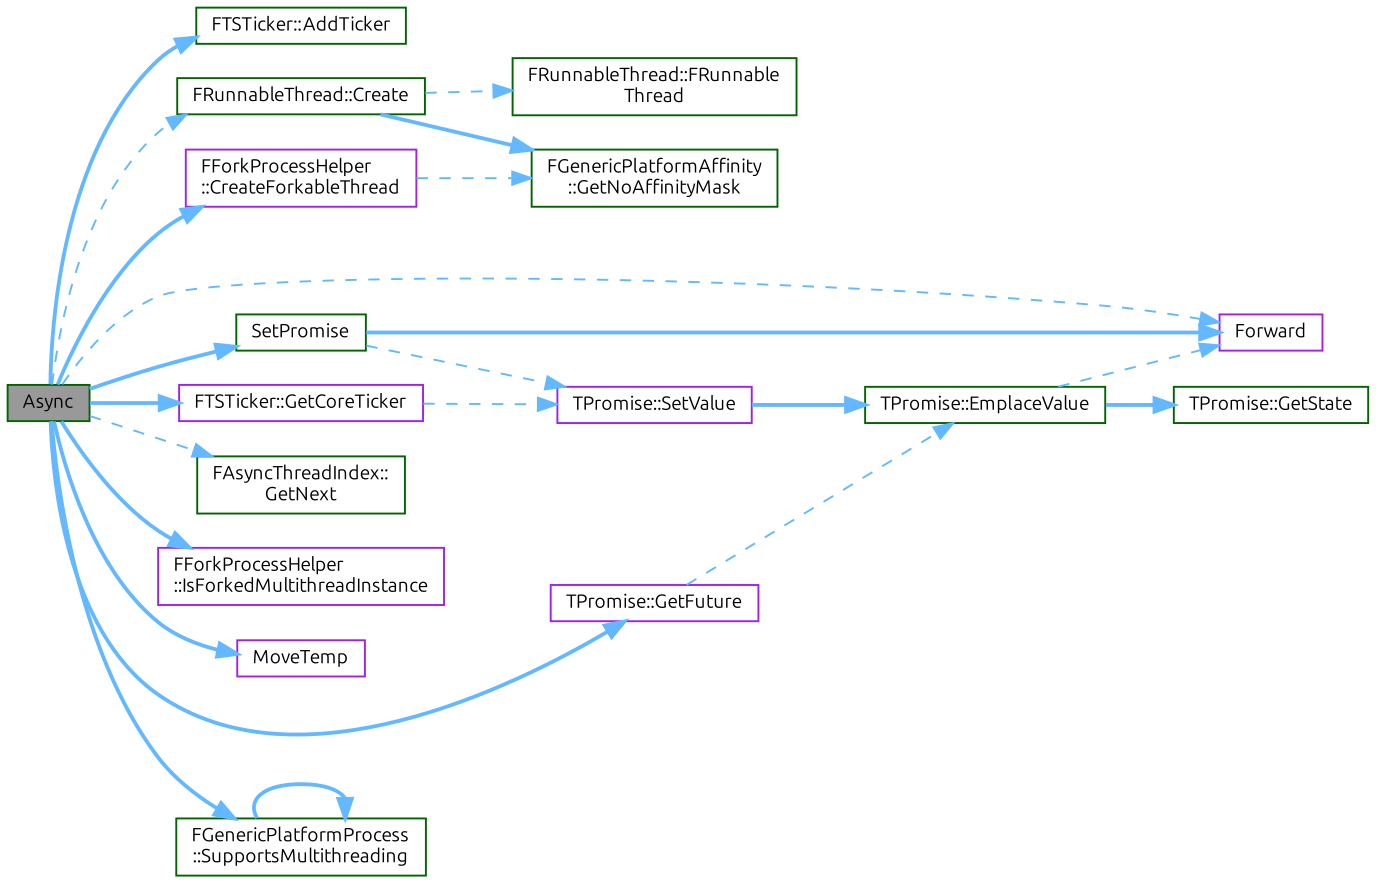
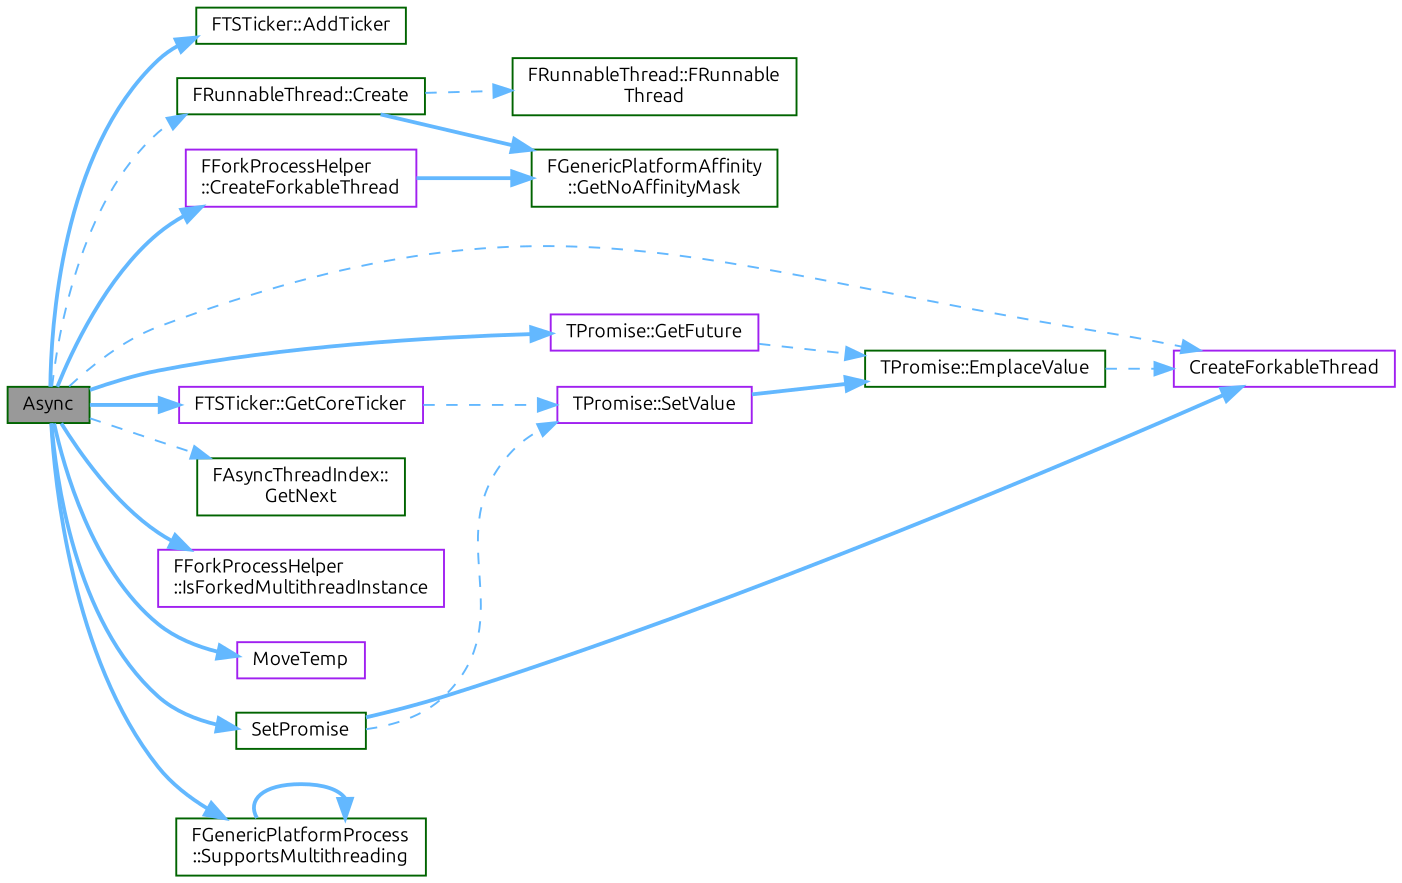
edge "FForkProcessHelper ::CreateForkableThread" -> "FGenericPlatformAffinity ::GetNoAffinityMask": style dashed -> bold
node "Forward": label "Forward" -> "CreateForkableThread"
node "TPromise::GetState": removed
